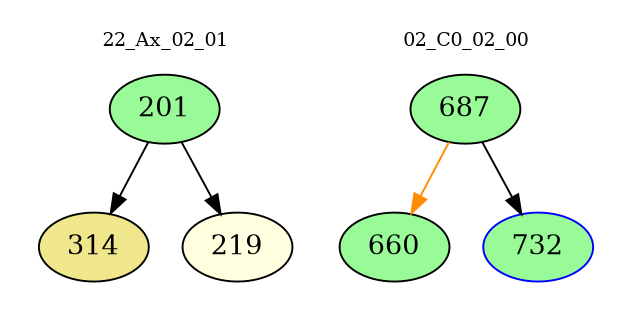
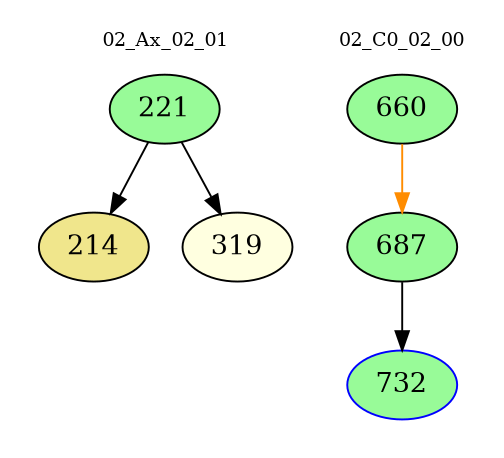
cluster "22_Ax_02_01": label "22_Ax_02_01" -> "02_Ax_02_01"
node "201": label "201" -> "221"
edge "687" -> "660": reversed
node "314": label "314" -> "214"
node "219": label "219" -> "319"
